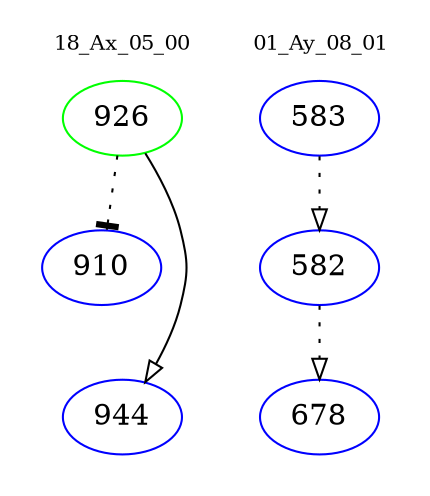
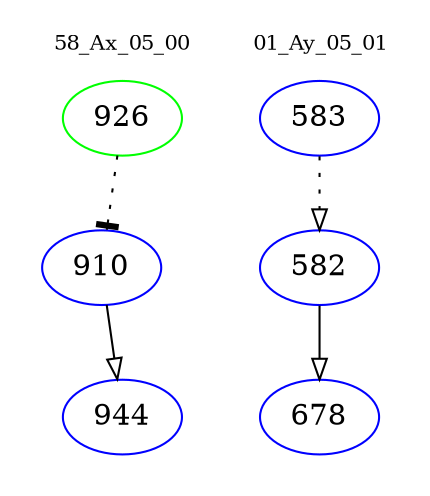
cluster "18_Ax_05_00": label "18_Ax_05_00" -> "58_Ax_05_00"
cluster "01_Ay_08_01": label "01_Ay_08_01" -> "01_Ay_05_01"
edge "926" -> "944": now "910" -> "944"
edge "582" -> "678": style dotted -> solid
